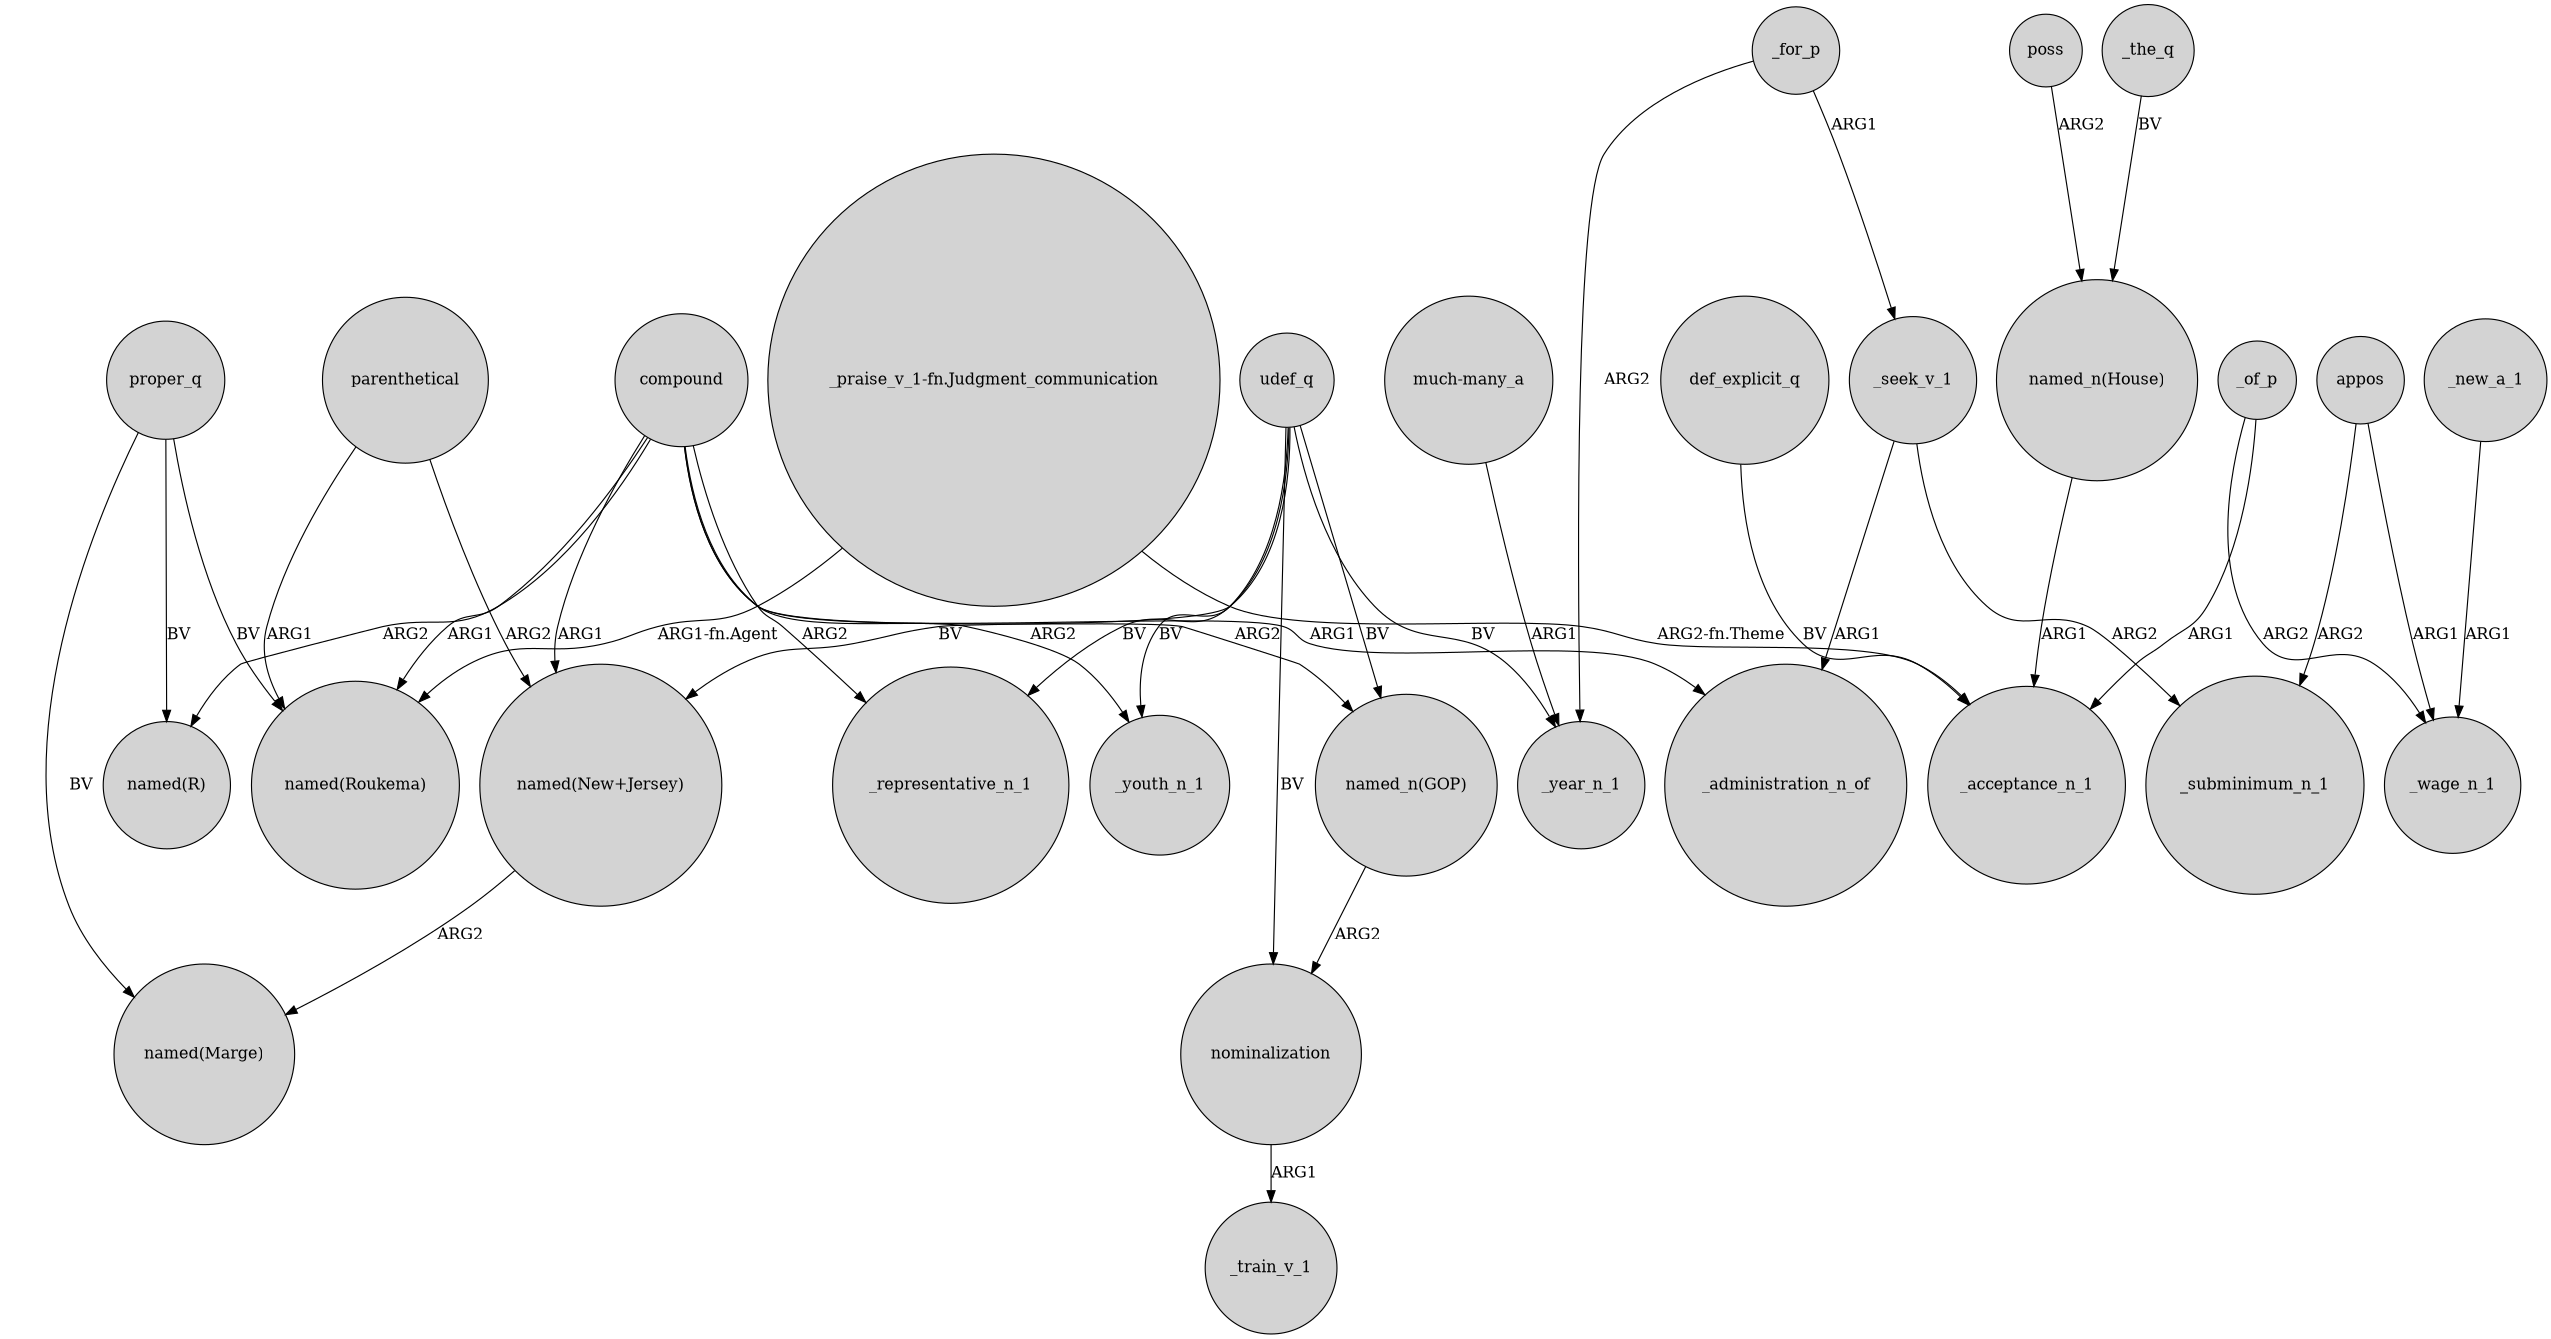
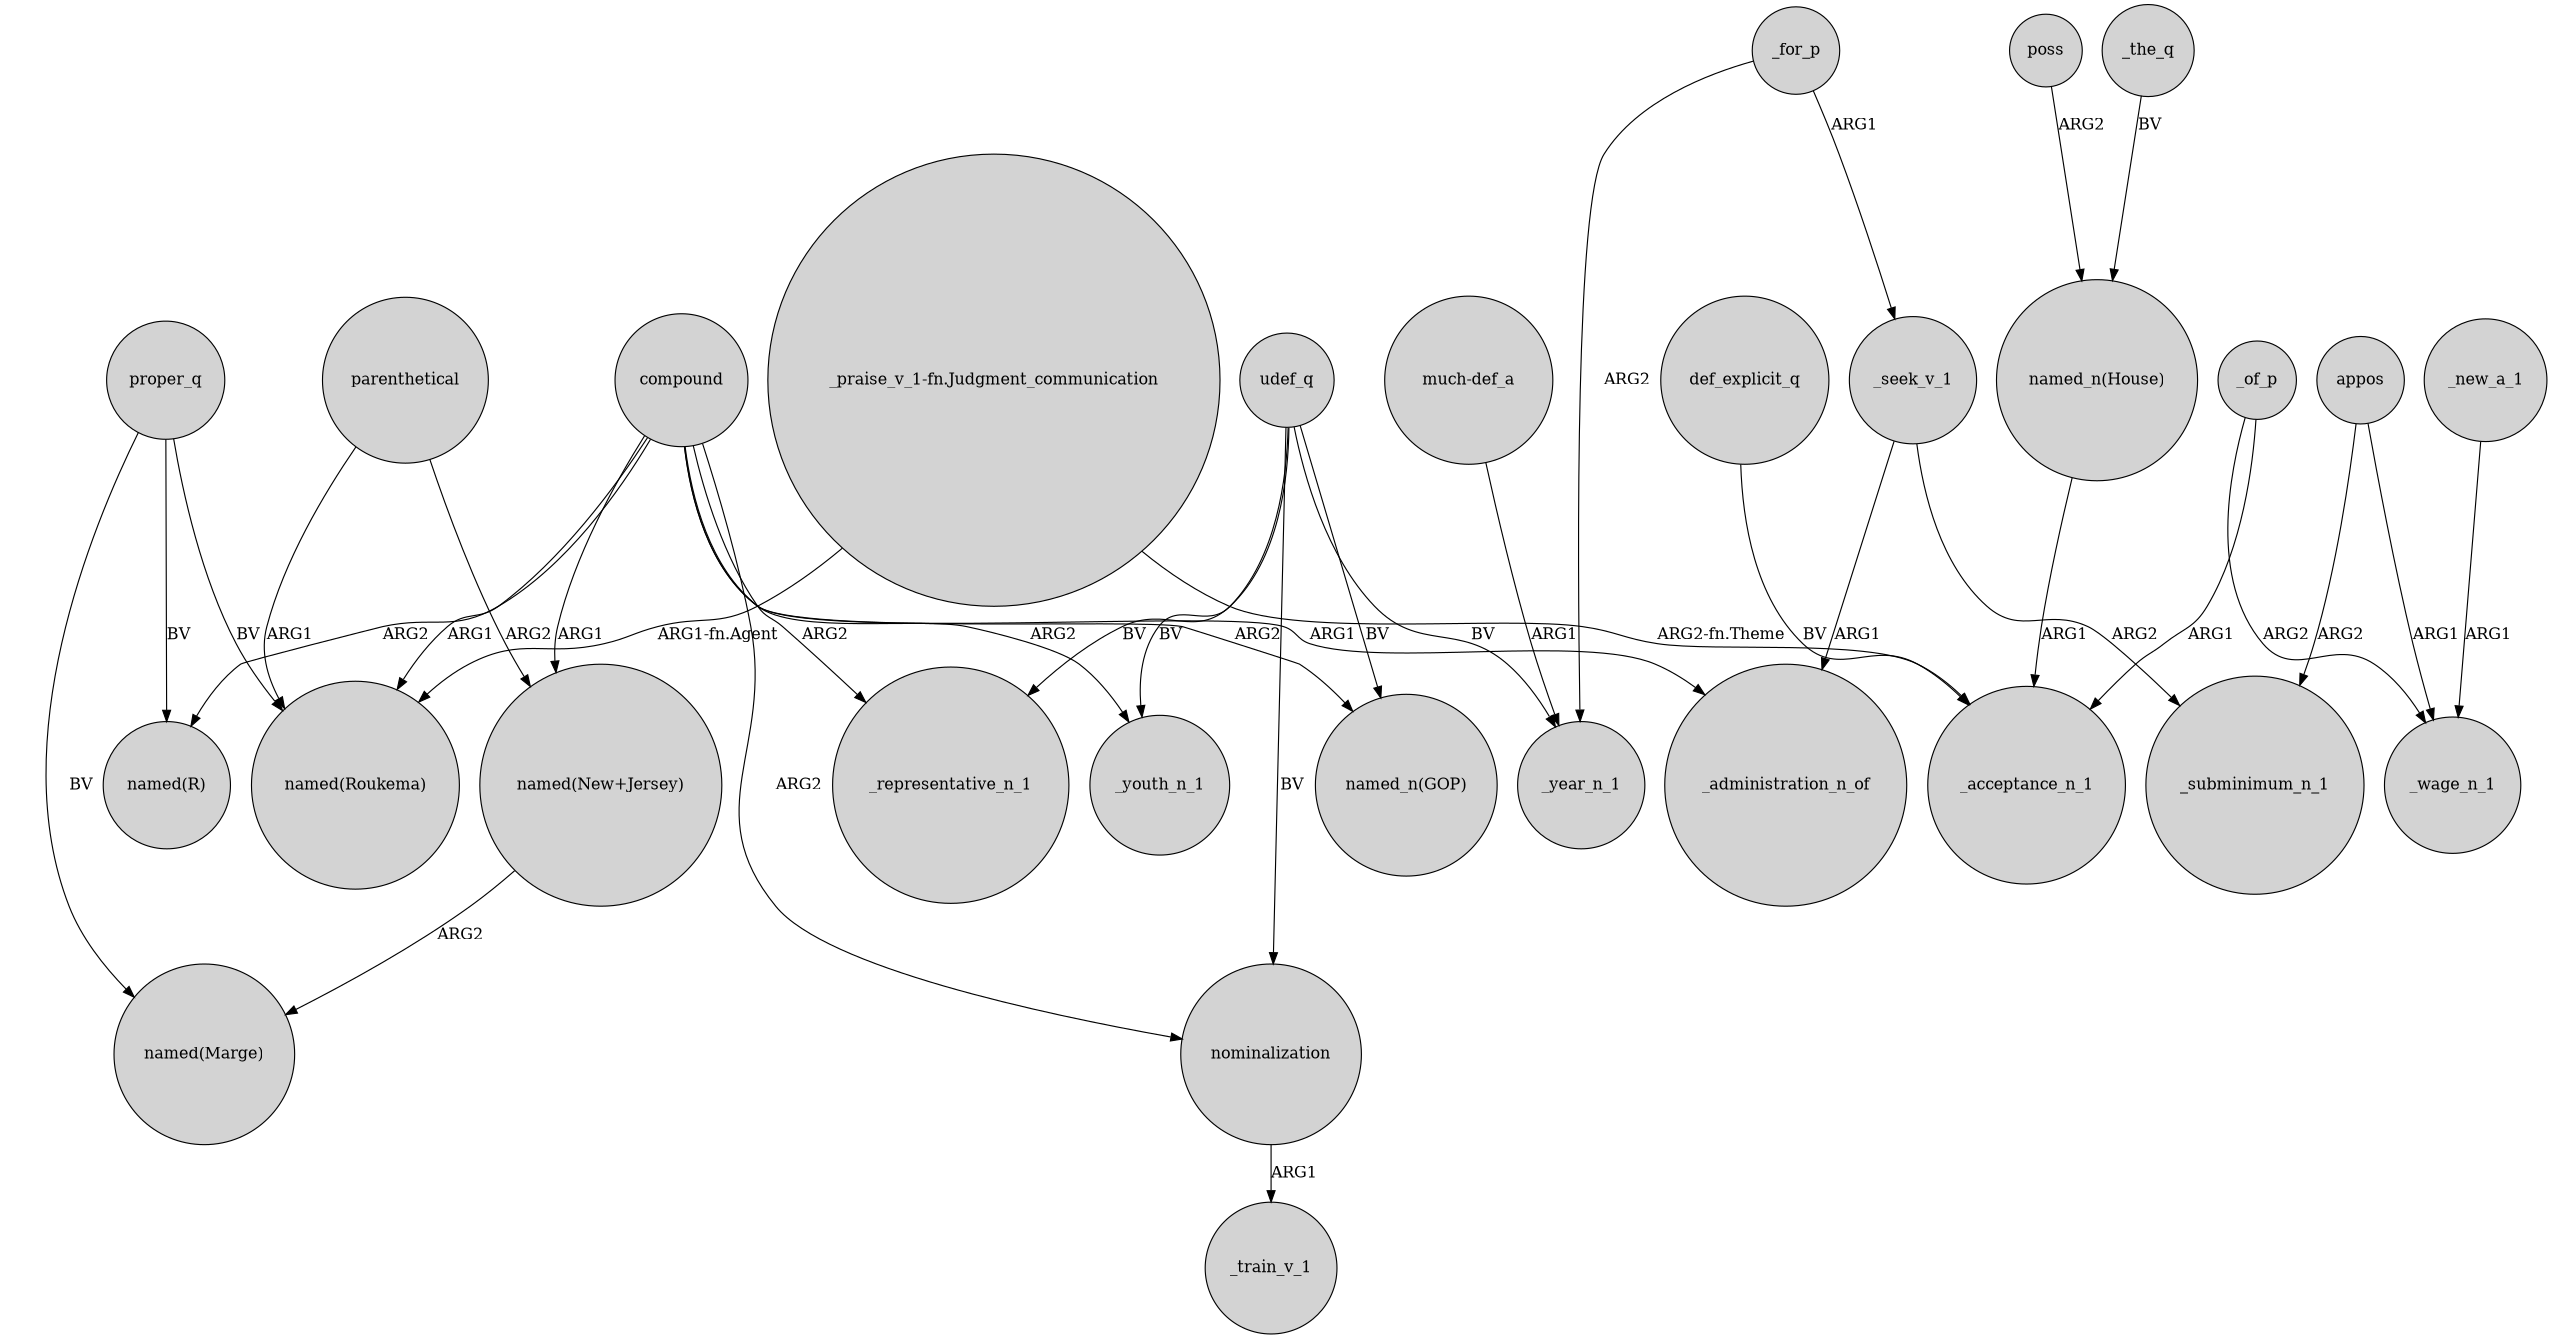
node "much-many_a": label "much-many_a" -> "much-def_a"
edge "udef_q" -> "named(New+Jersey)": removed, label "BV"
edge "named_n(GOP)" -> "nominalization": now "compound" -> "nominalization"
